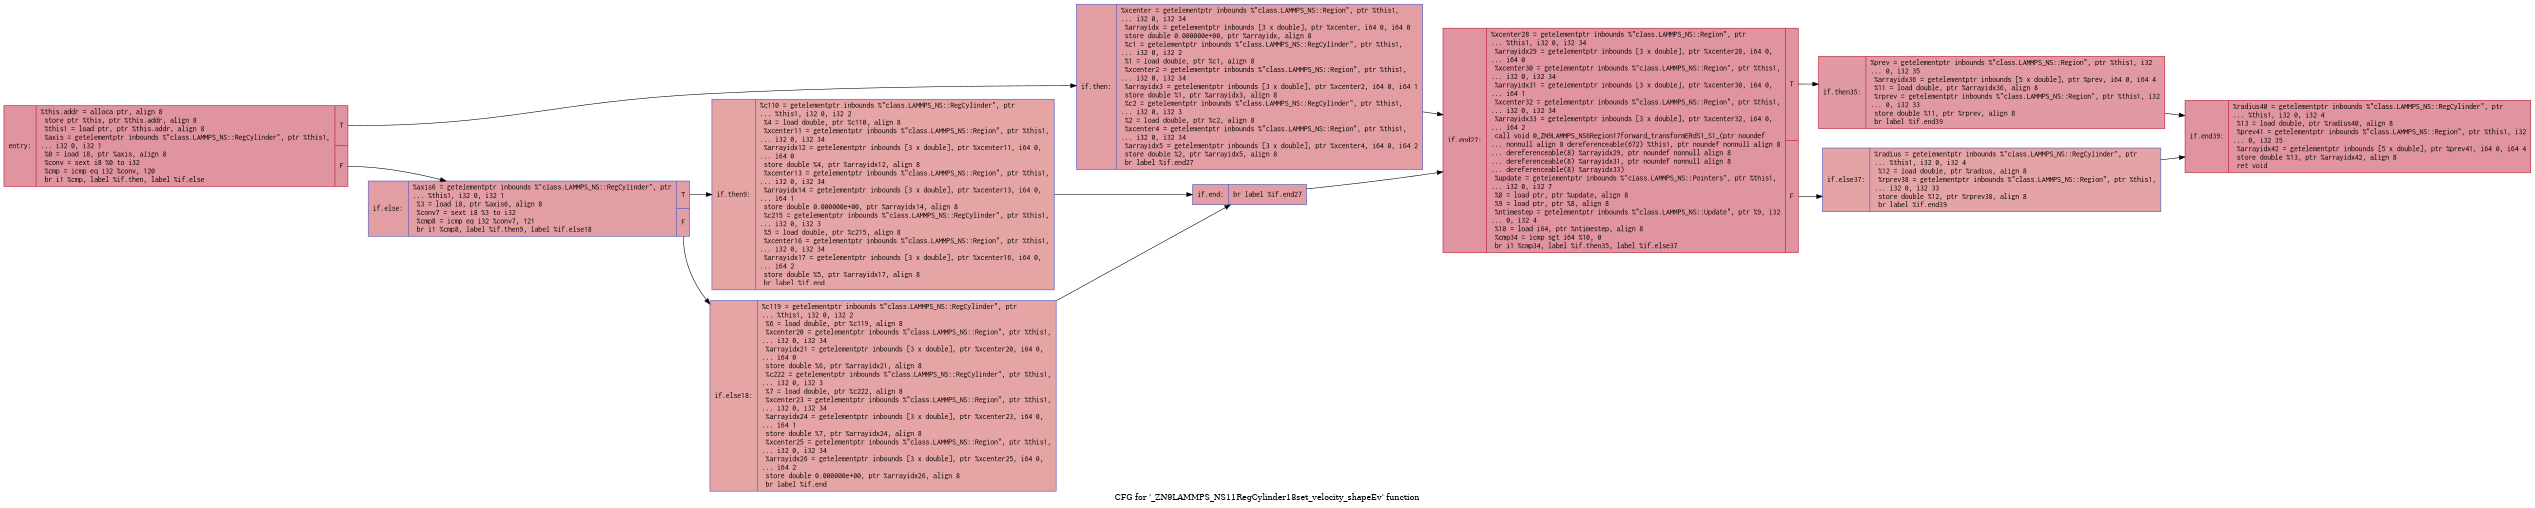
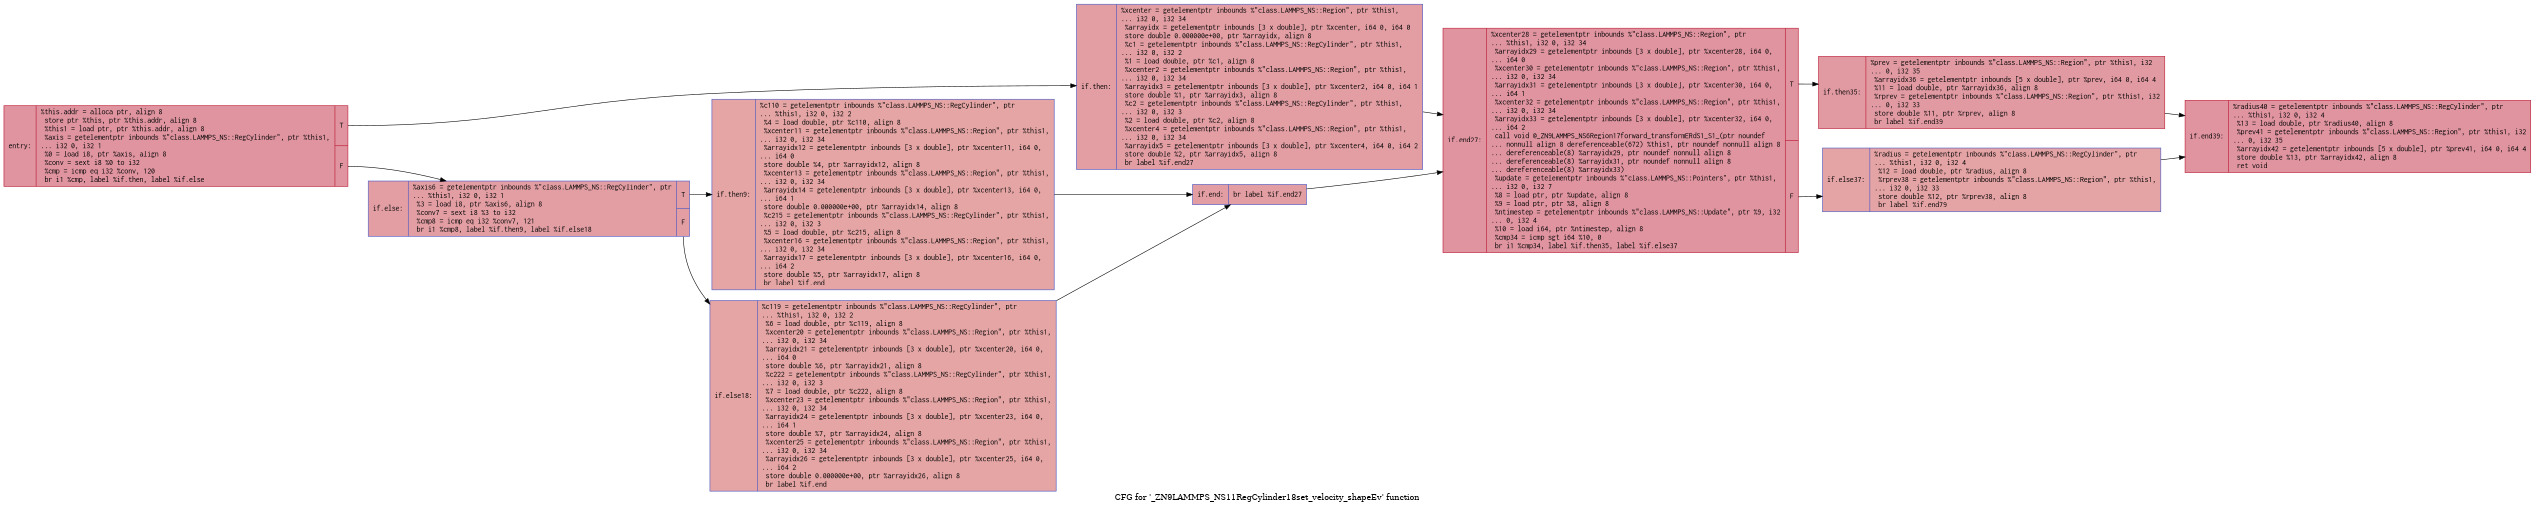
node "if.else37:": text "br label %if.end39" -> "br label %if.end79"
